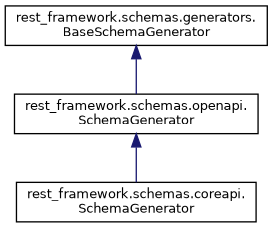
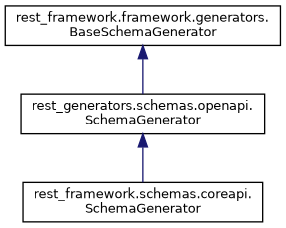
node "rest_framework.schemas.generators. BaseSchemaGenerator": label "rest_framework.schemas.generators. BaseSchemaGenerator" -> "rest_framework.framework.generators. BaseSchemaGenerator"
node "rest_framework.schemas.openapi. SchemaGenerator": label "rest_framework.schemas.openapi. SchemaGenerator" -> "rest_generators.schemas.openapi. SchemaGenerator"
